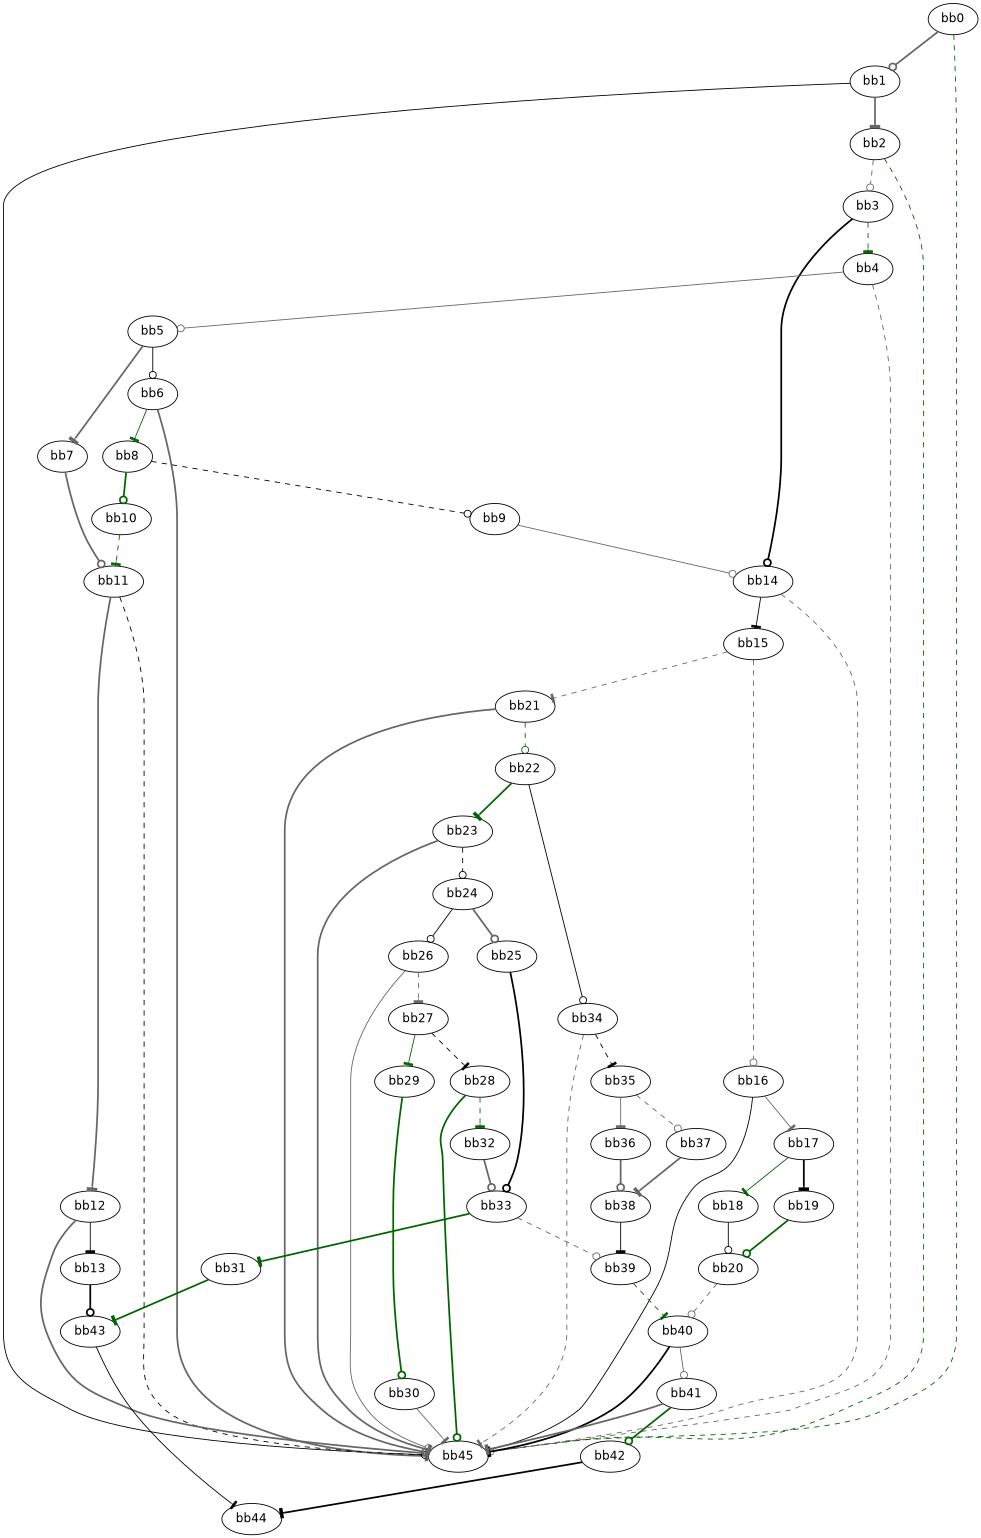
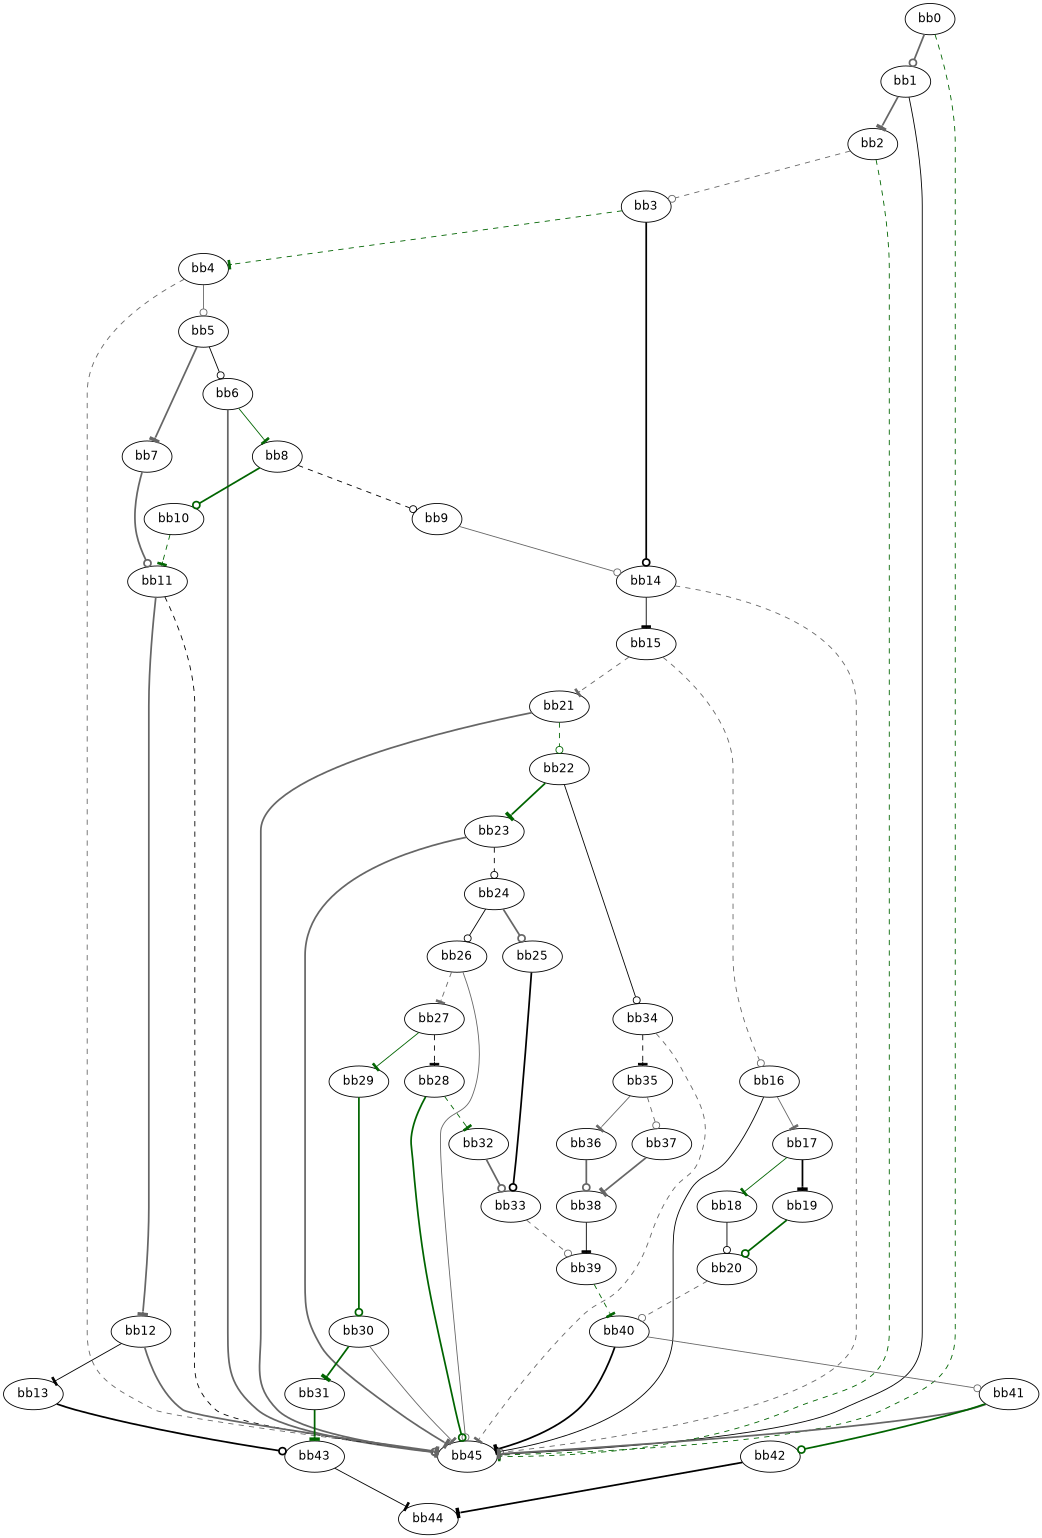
edge "bb33" -> "bb31": now "bb30" -> "bb31"
